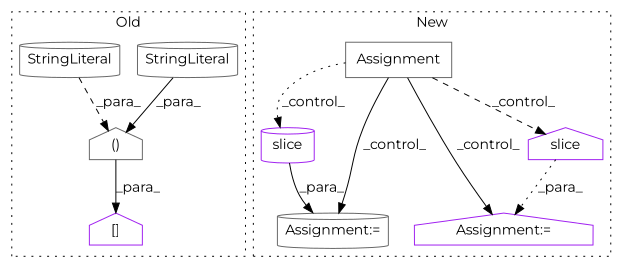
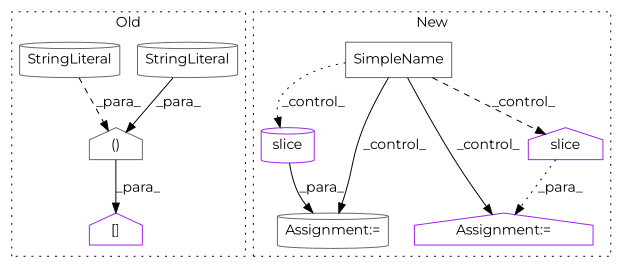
node "Assignment": label "Assignment" -> "SimpleName"
